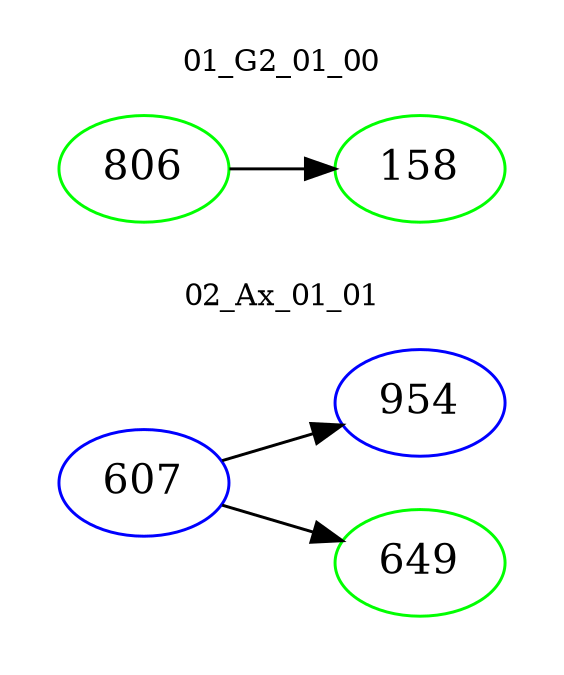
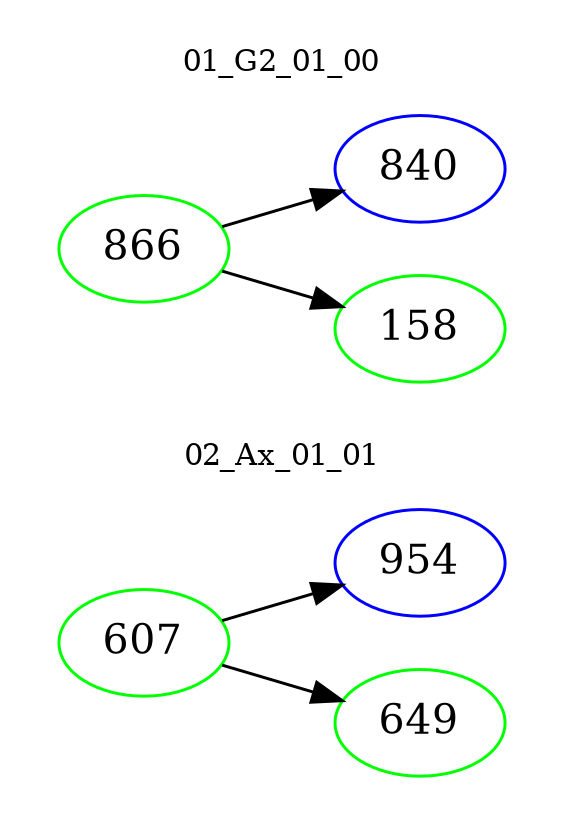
node "806": label "806" -> "866"
node "840": added
node "607": color blue -> green
